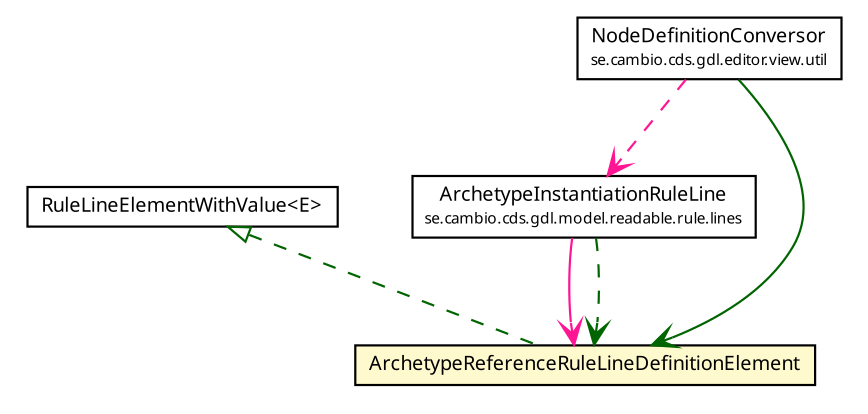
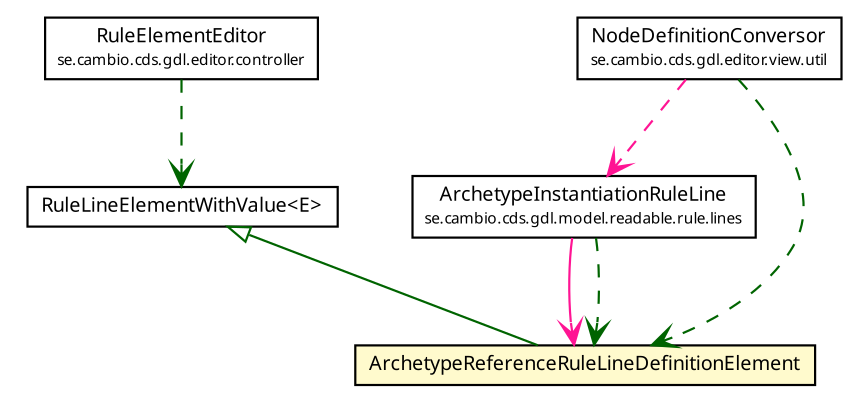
node "RuleElementEditor": added
edge "NodeDefinitionConversor" -> "ArchetypeReferenceRuleLineDefinitionElement": style solid -> dashed
edge "ArchetypeReferenceRuleLineDefinitionElement" -> "RuleLineElementWithValue<E>": style dashed -> solid
